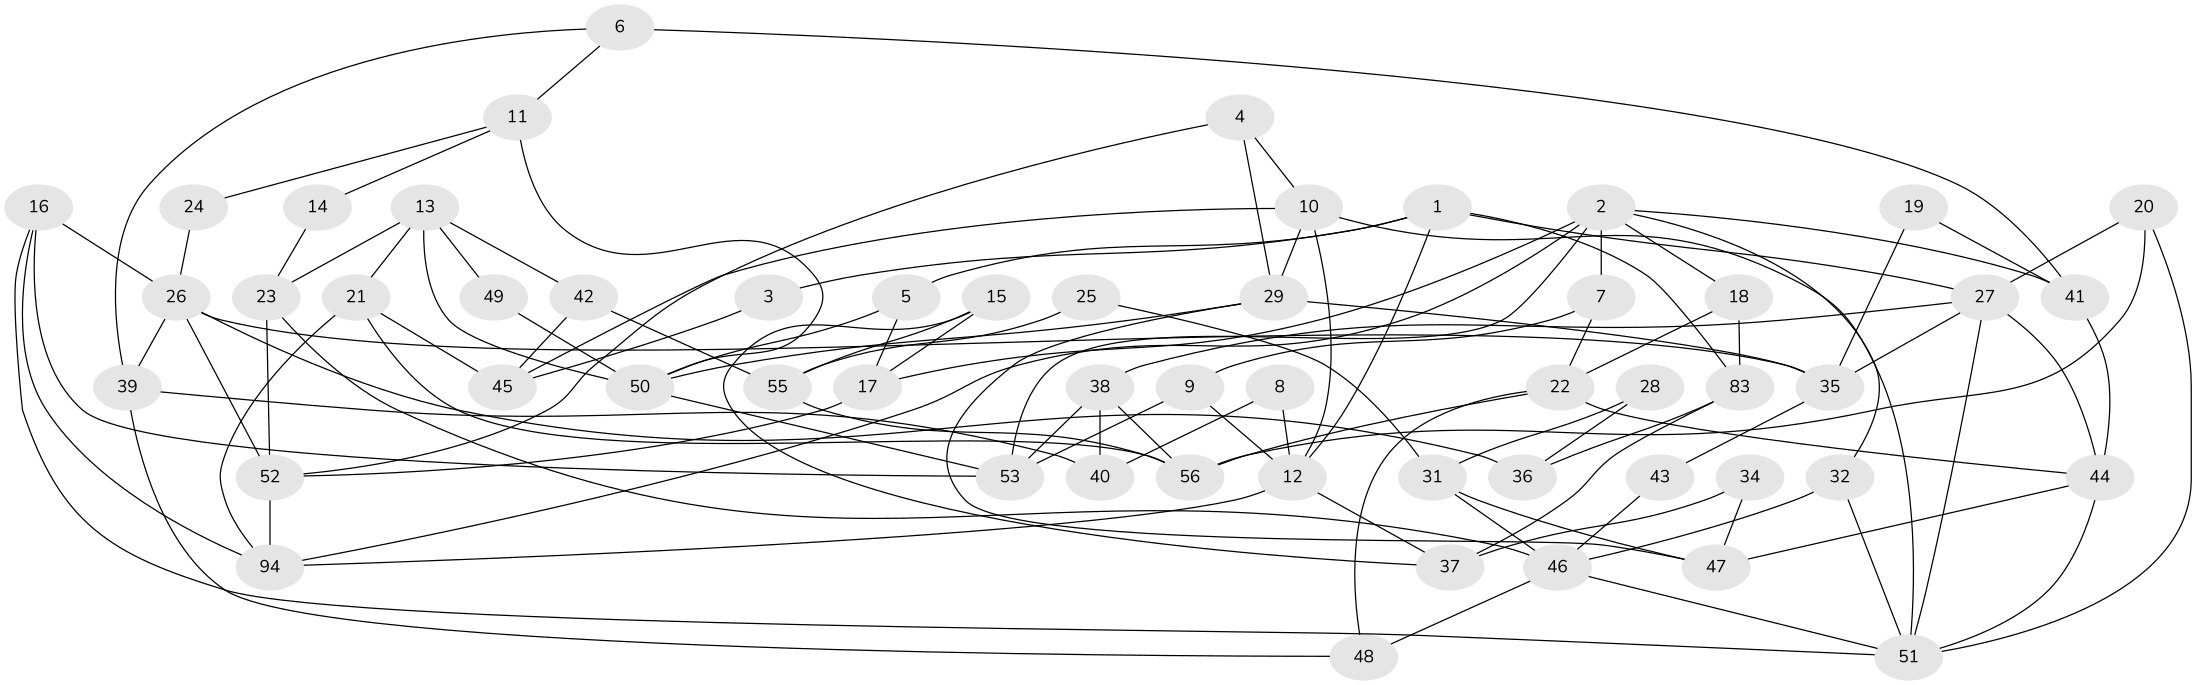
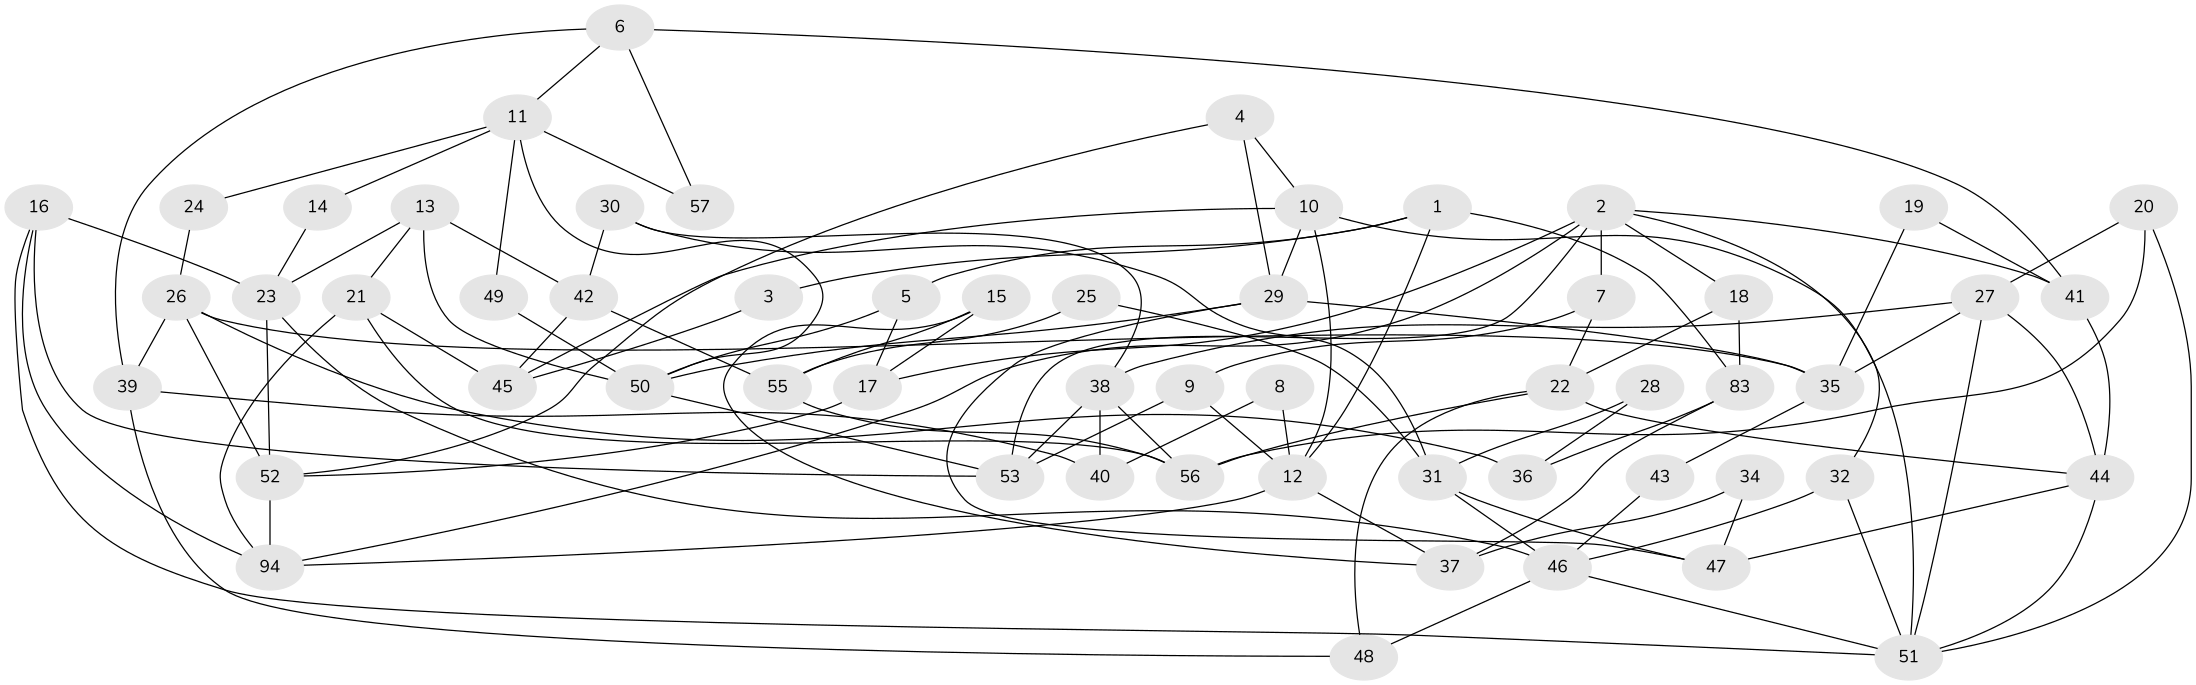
node "30": added
node "57": added
edge "16" -- "26": now "16" -- "23"
edge "13" -- "49": now "11" -- "49"
edge "1" -- "27": removed
